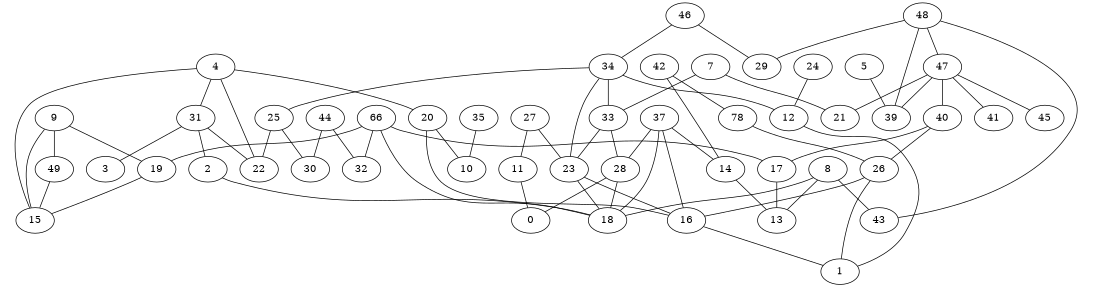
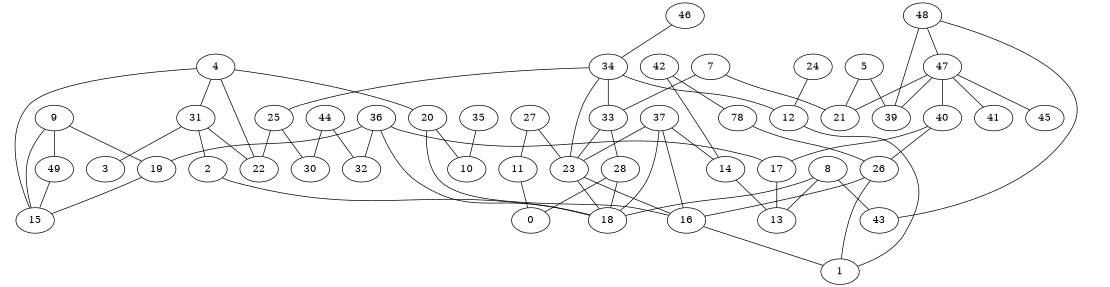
node "29": removed
edge "5" -- "21": added
node "66": label "66" -> "36"
edge "37" -- "28": now "37" -- "23"
